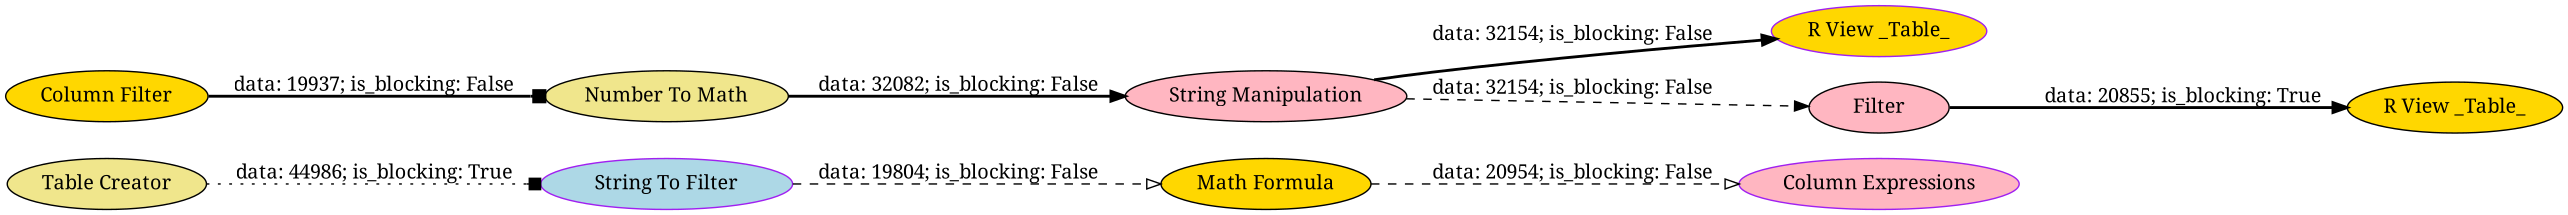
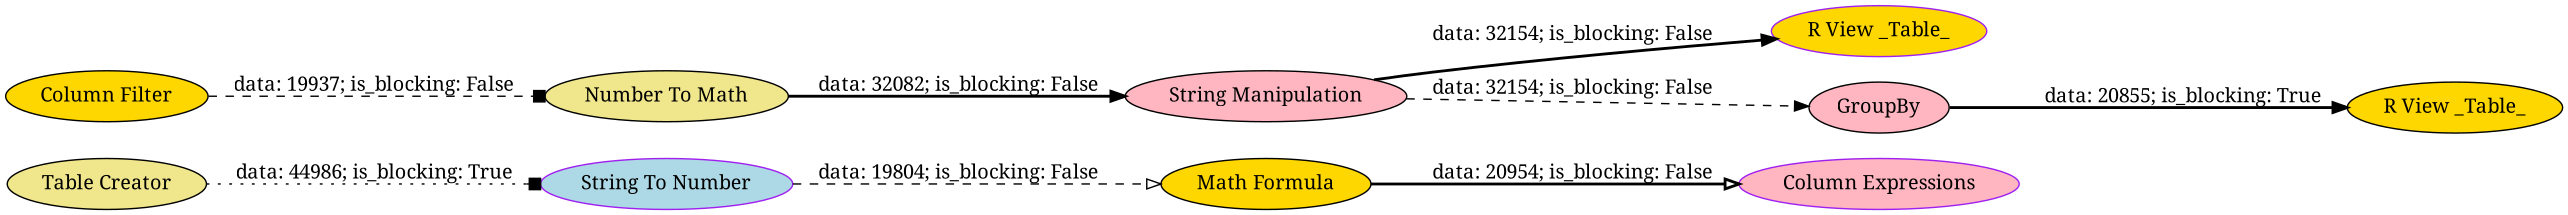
edge "Column Filter" -> "Number To Math": style bold -> dashed
node "Filter": label "Filter" -> "GroupBy"
node "String To Filter": label "String To Filter" -> "String To Number"
edge "Math Formula" -> "Column Expressions": style dashed -> bold
